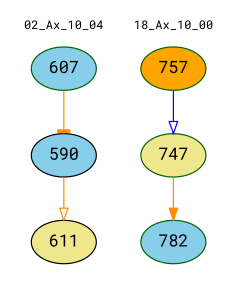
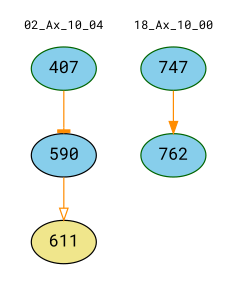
node "607": label "607" -> "407"
node "757": removed
node "747": fillcolor khaki -> skyblue
node "782": label "782" -> "762"
